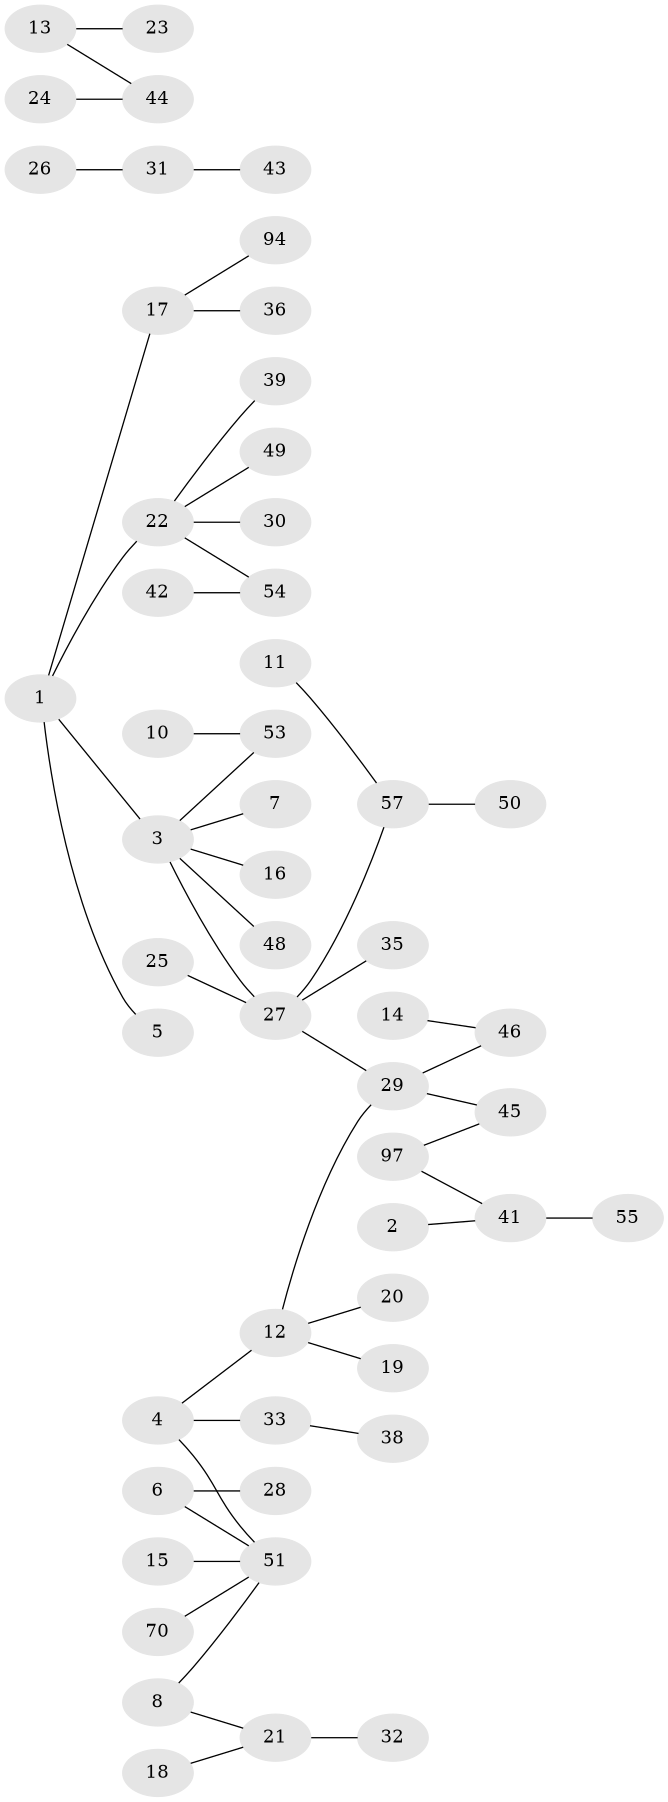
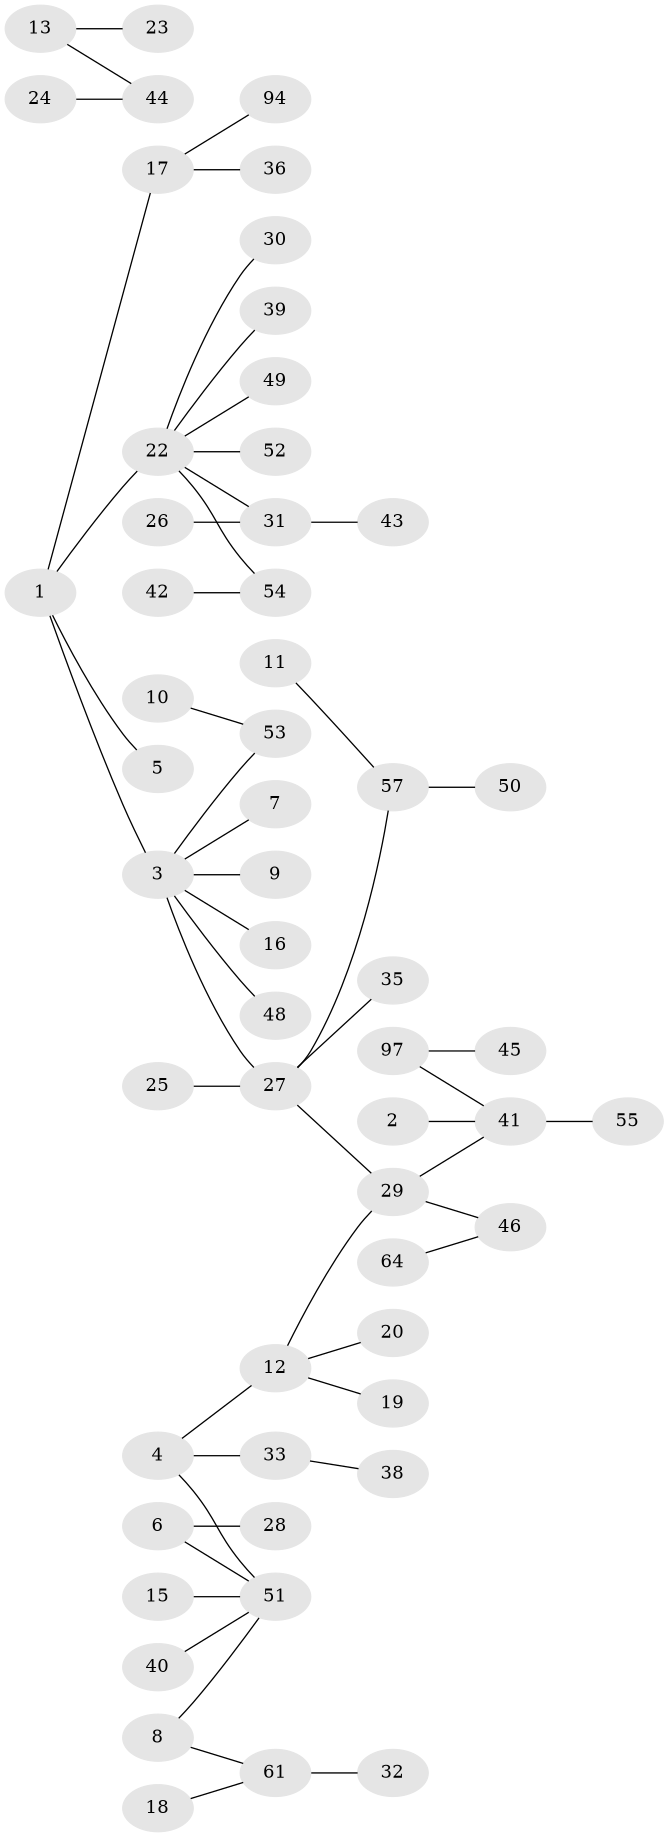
node "52": added
edge "22" -- "31": added
node "9": added
node "14": label "14" -> "64"
edge "29" -- "45": now "29" -- "41"
node "70": label "70" -> "40"
node "21": label "21" -> "61"
